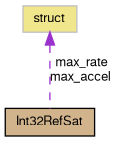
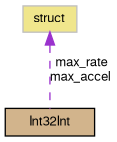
node "Int32RefSat": label "Int32RefSat" -> "Int32Int"
